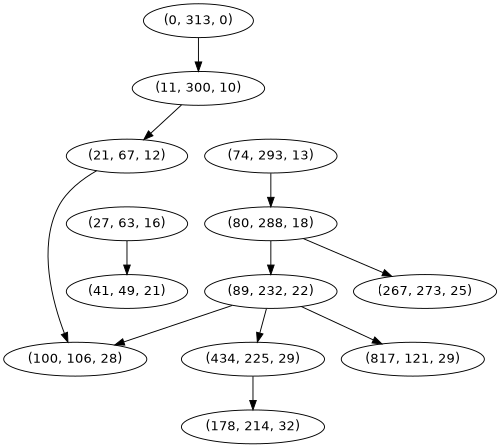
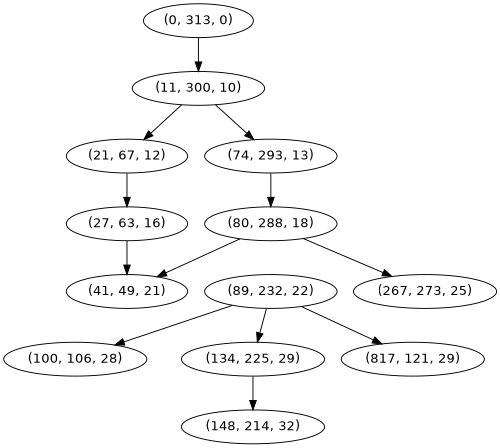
edge "(11, 300, 10)" -> "(74, 293, 13)": added
edge "(21, 67, 12)" -> "(100, 106, 28)": now "(21, 67, 12)" -> "(27, 63, 16)"
edge "(80, 288, 18)" -> "(89, 232, 22)": now "(80, 288, 18)" -> "(41, 49, 21)"
node "(434, 225, 29)": label "(434, 225, 29)" -> "(134, 225, 29)"
node "(178, 214, 32)": label "(178, 214, 32)" -> "(148, 214, 32)"
